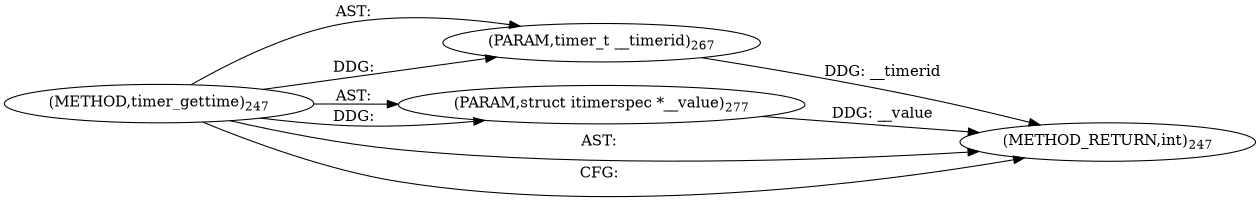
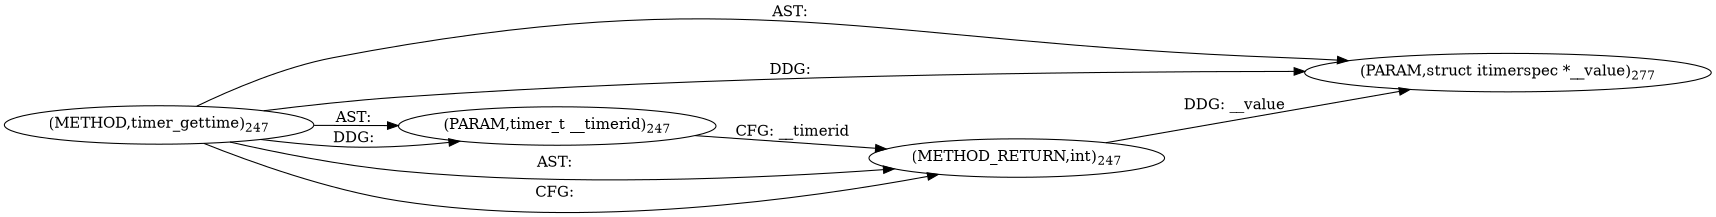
node "(PARAM,timer_t __timerid)": text "267" -> "247"
edge "(PARAM,timer_t __timerid)" -> "(METHOD_RETURN,int)": label "DDG: __timerid" -> "CFG: __timerid"
edge "(PARAM,struct itimerspec *__value)" -> "(METHOD_RETURN,int)": reversed
